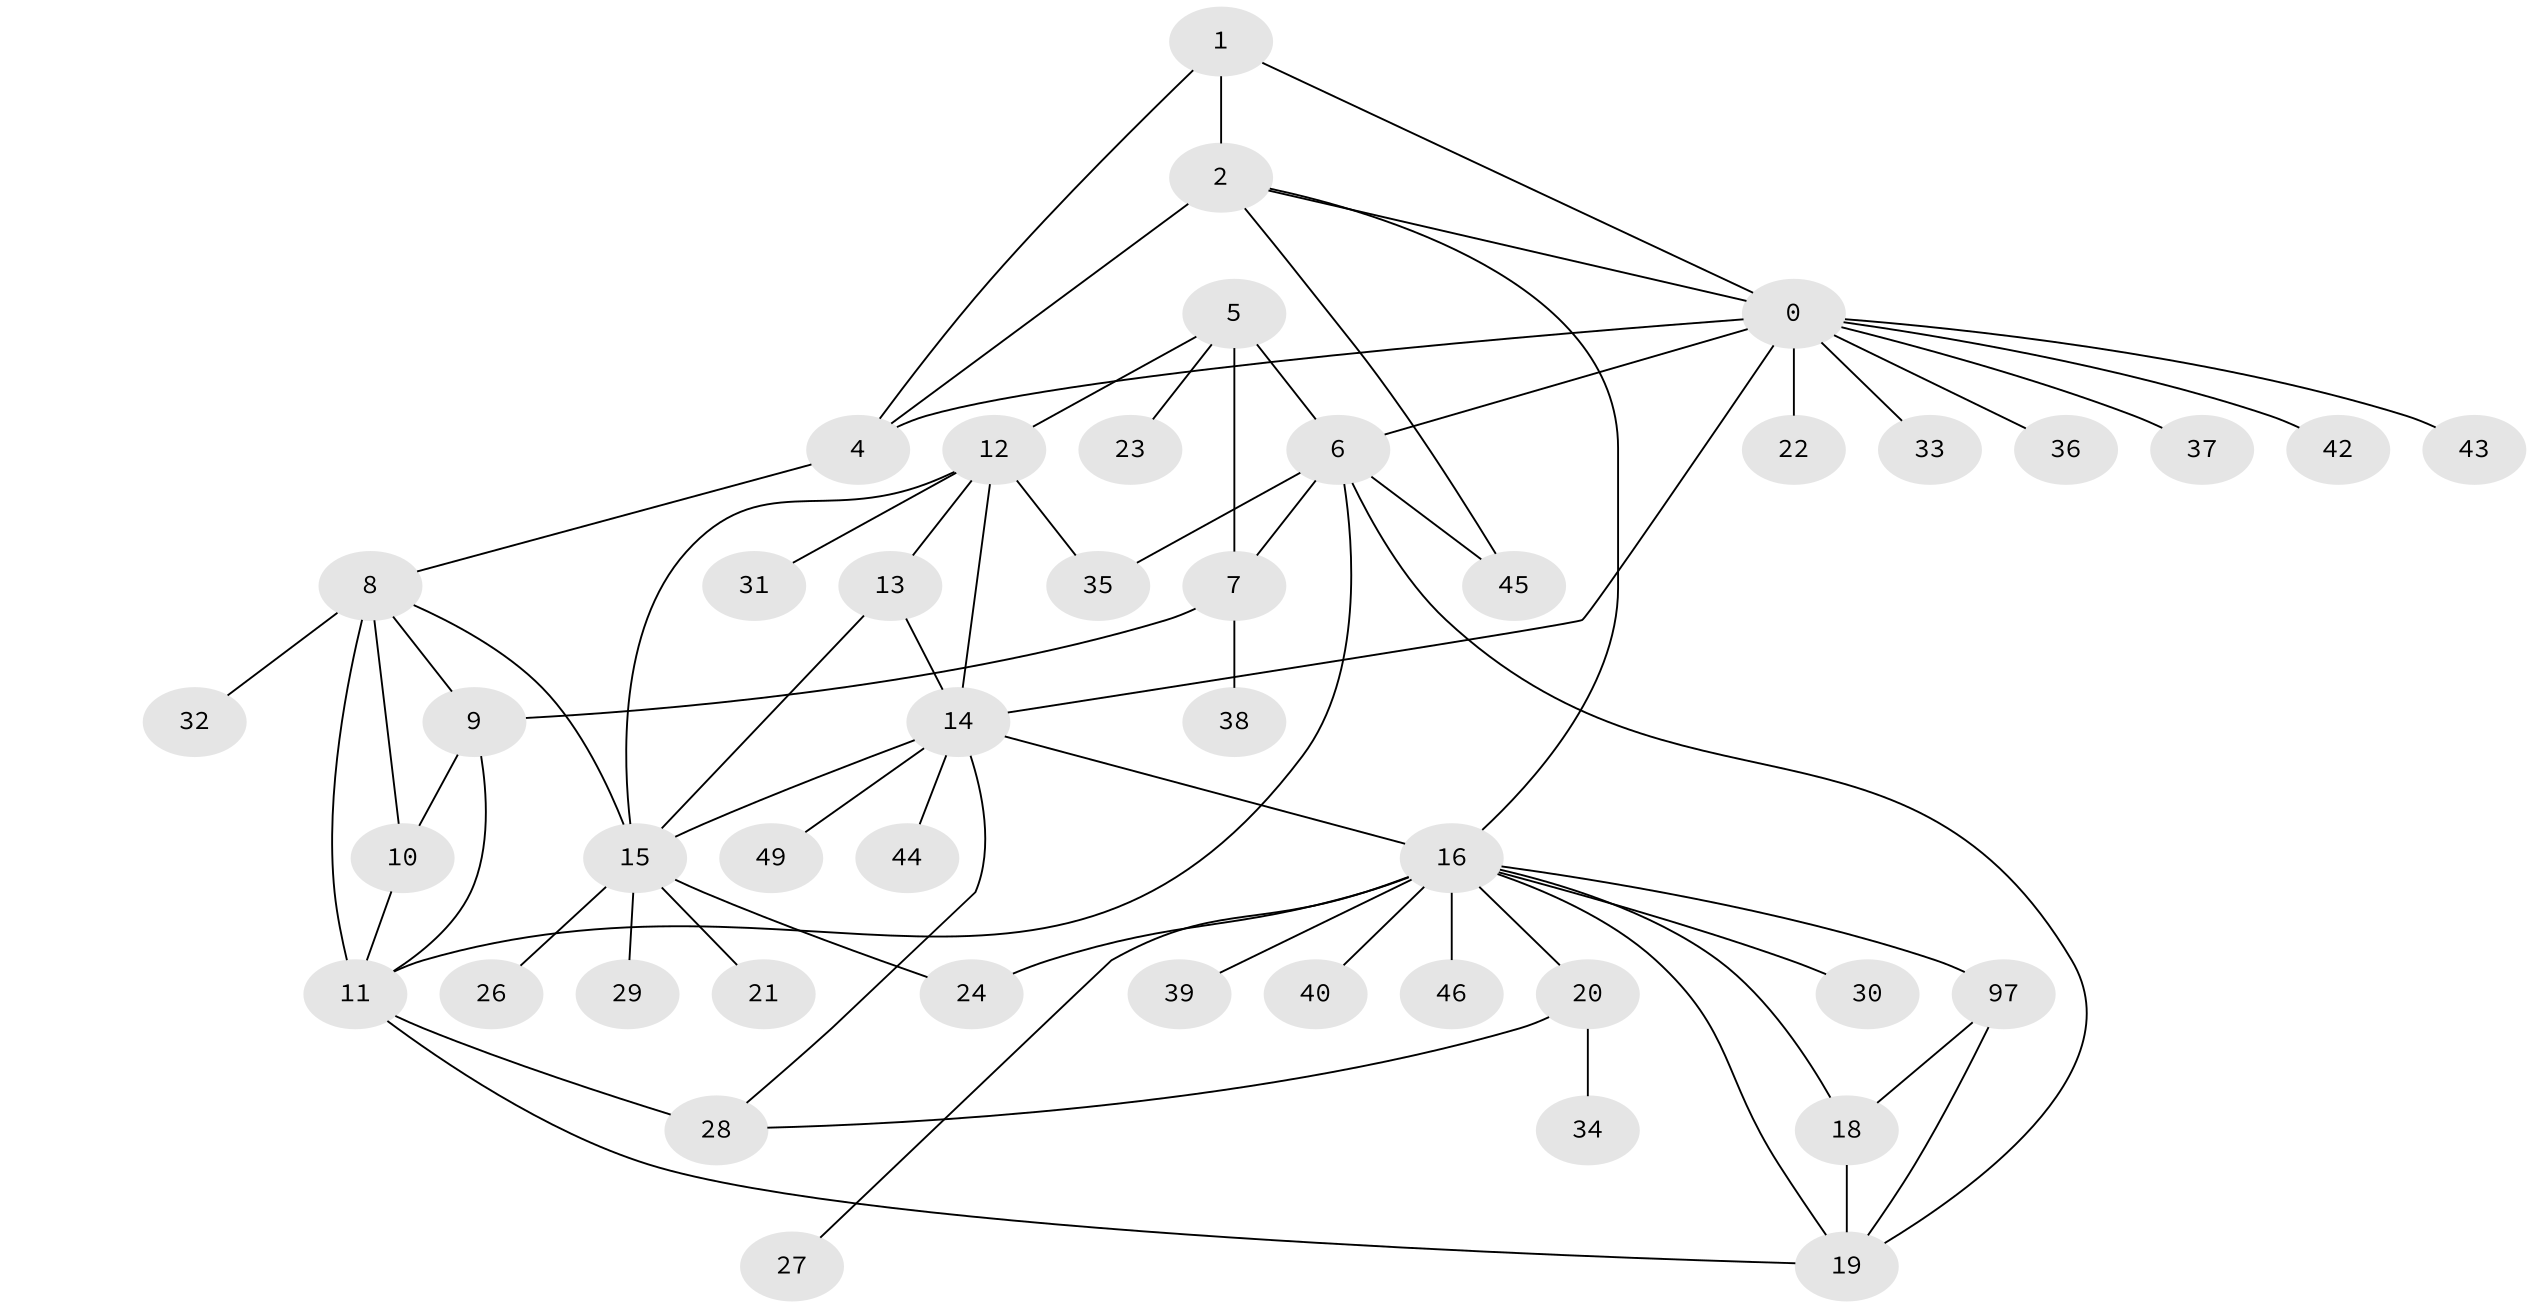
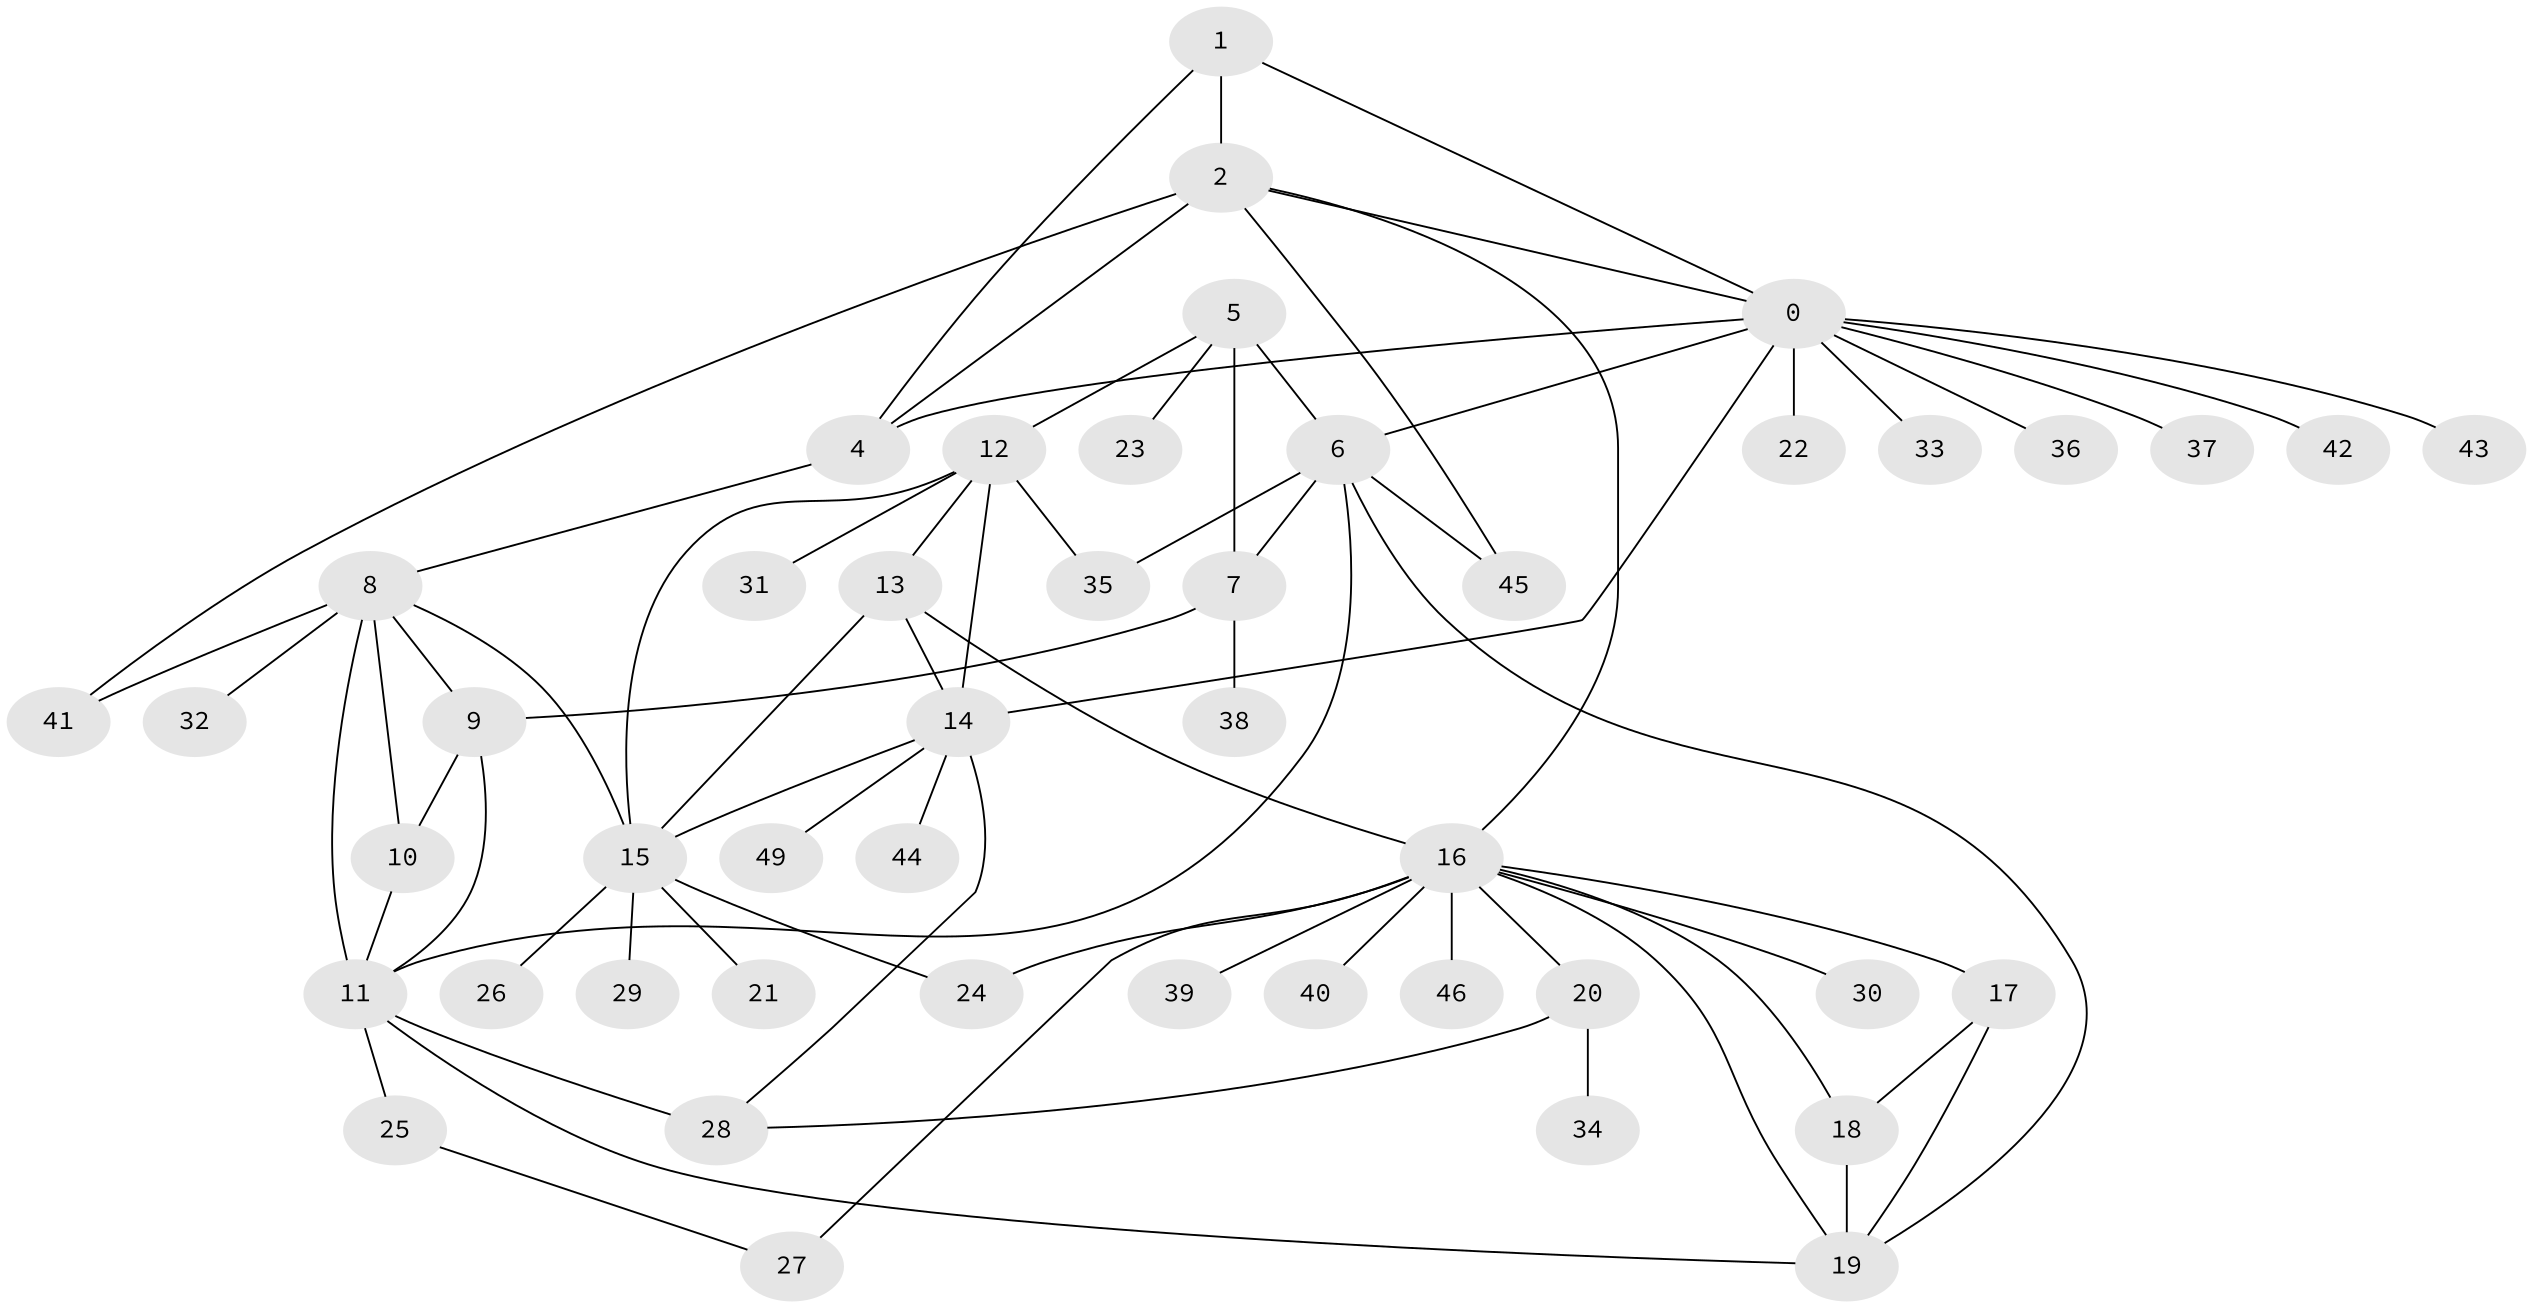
node "41": added
edge "14" -- "16": now "13" -- "16"
node "97": label "97" -> "17"
node "25": added
